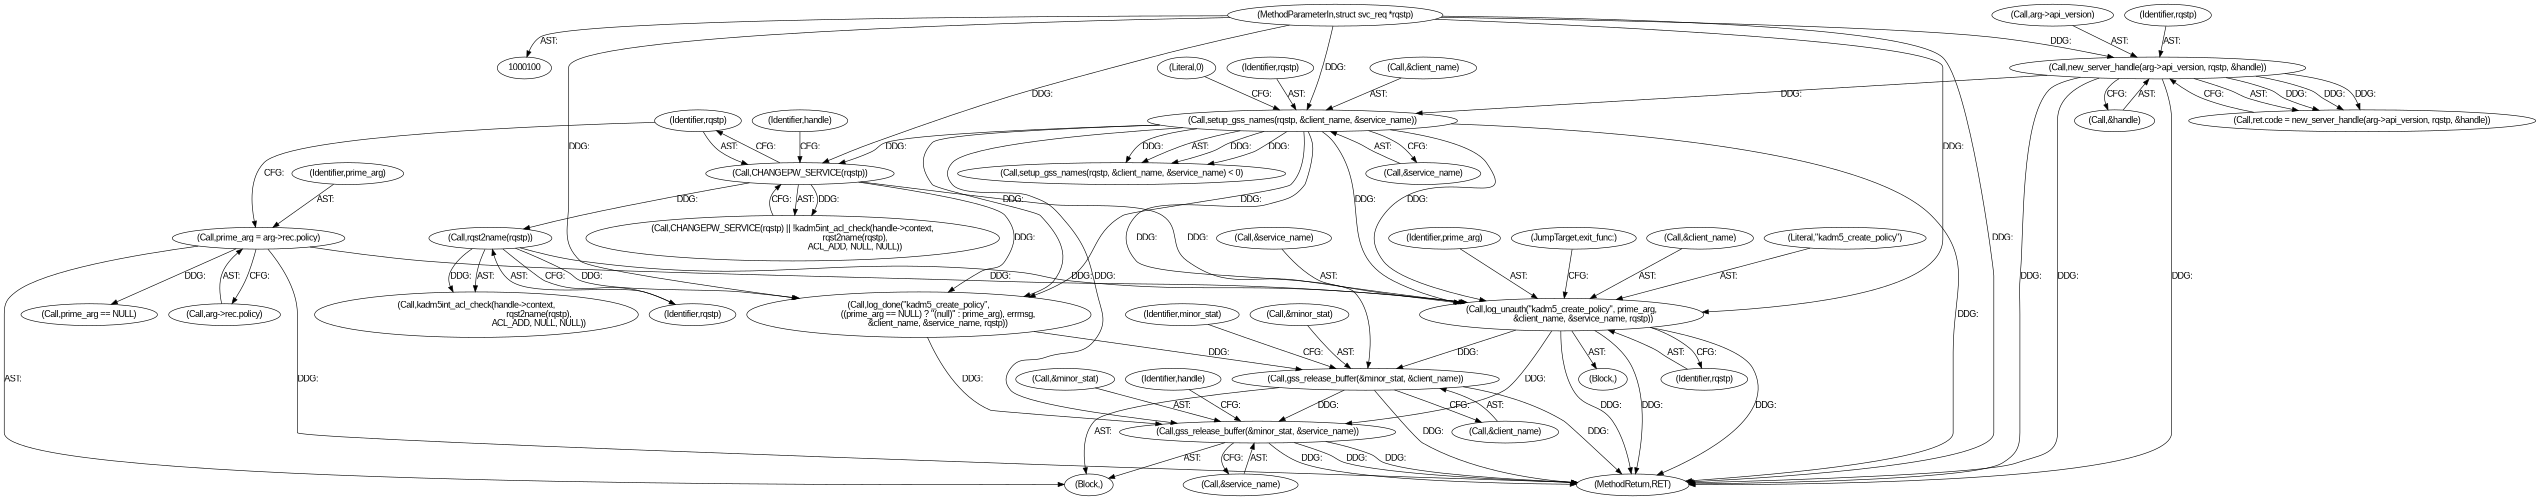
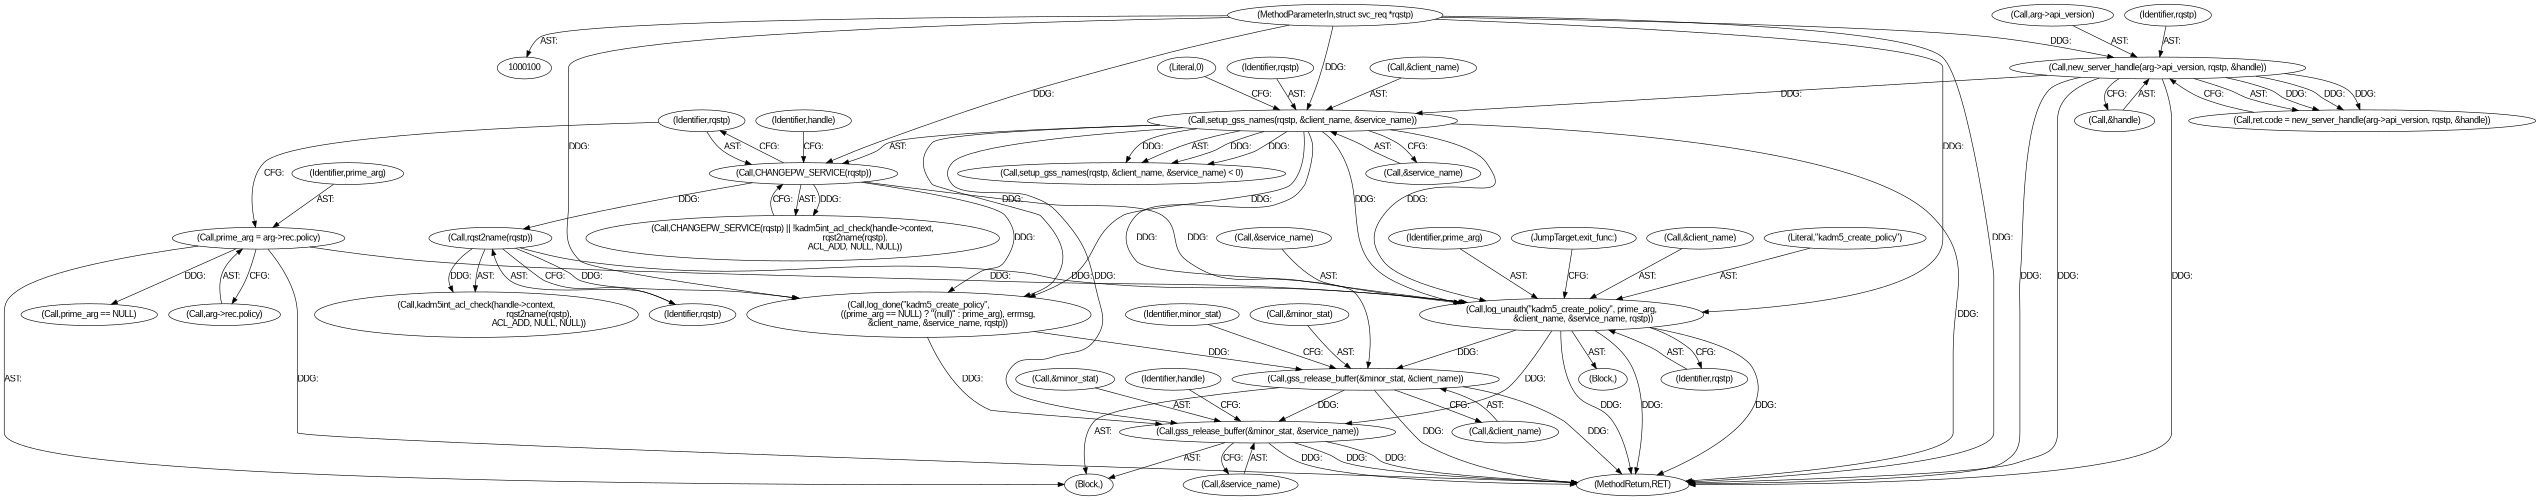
edge "(Call,setup_gss_names(rqstp, &client_name, &service_name))" -> "(Call,CHANGEPW_SERVICE(rqstp))": label "DDG: " -> "AST: "
